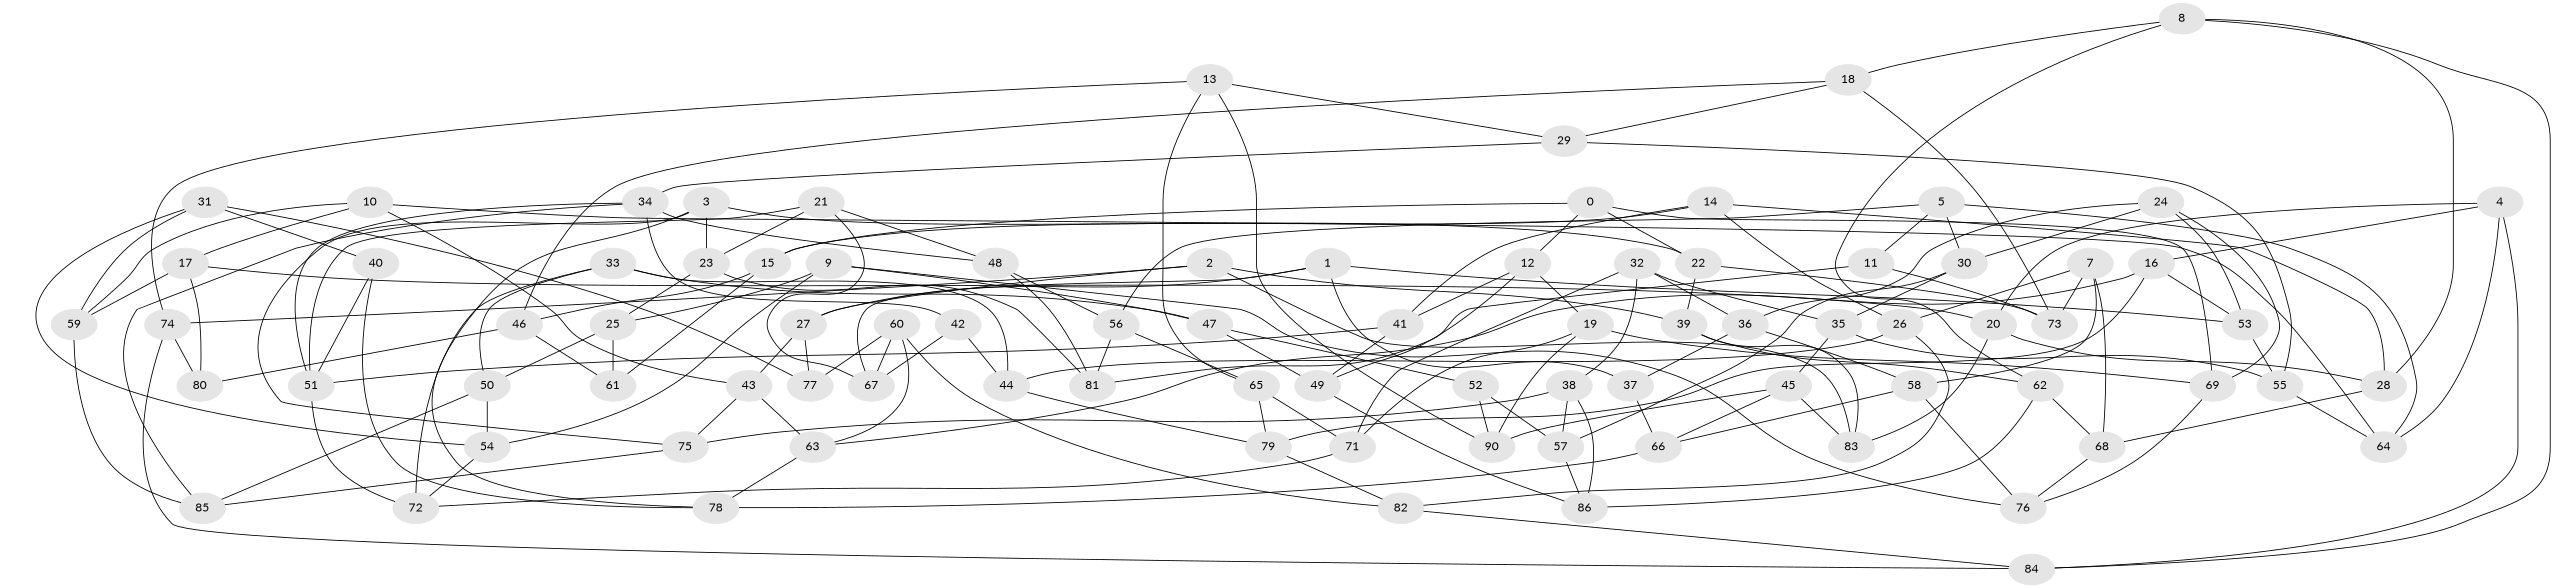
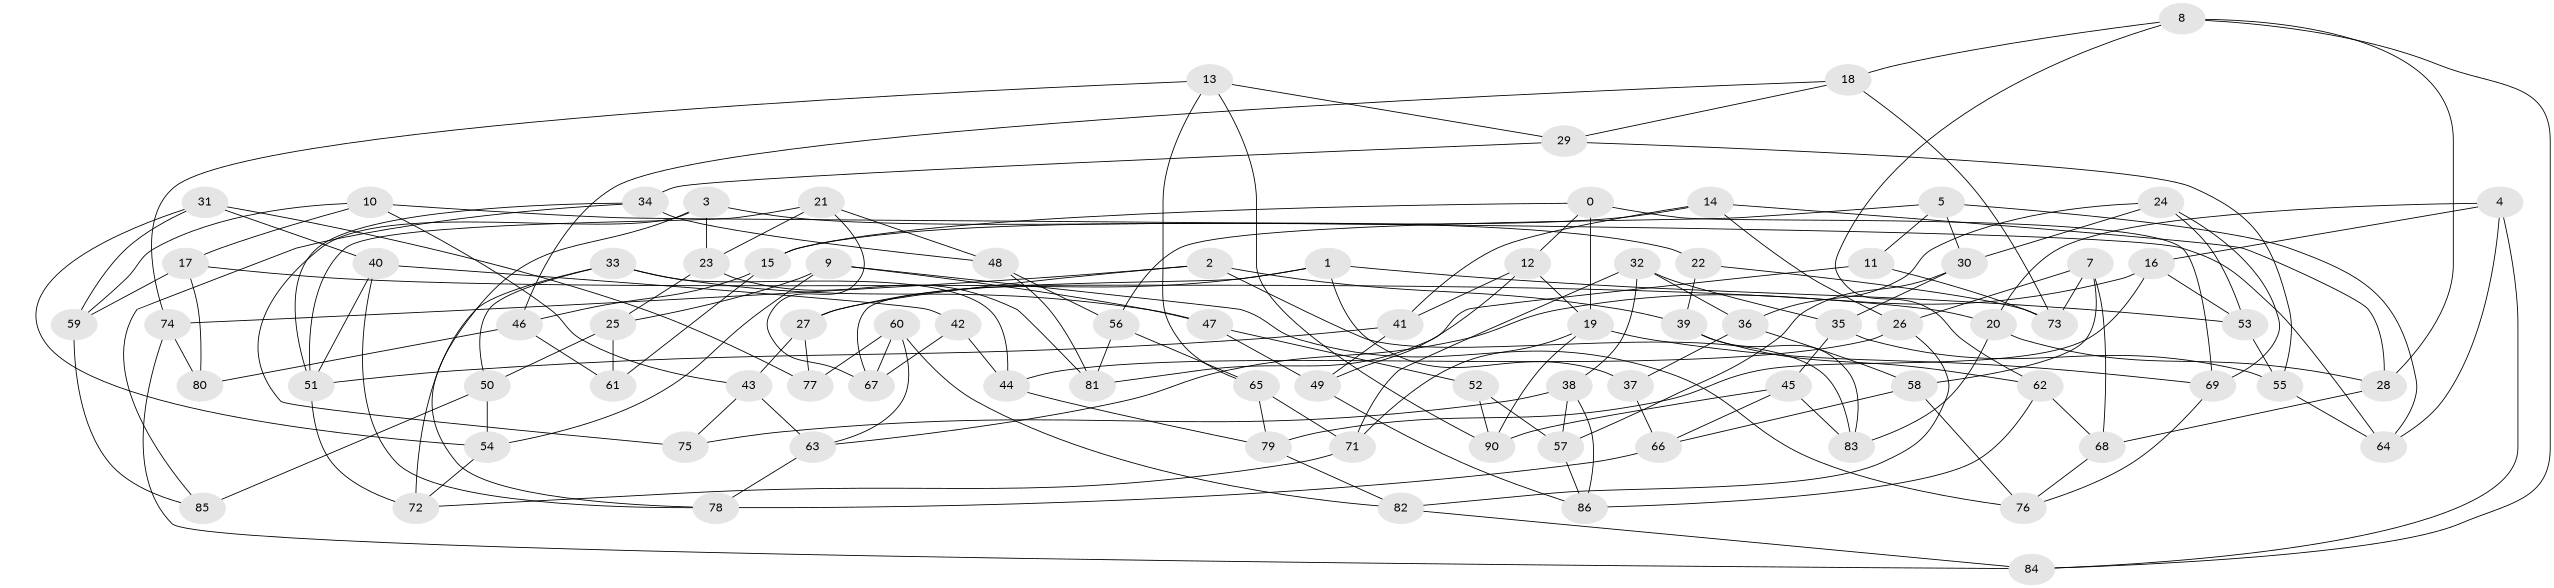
edge "0" -- "22": now "0" -- "19"
edge "34" -- "42": now "40" -- "42"
edge "75" -- "85": removed
